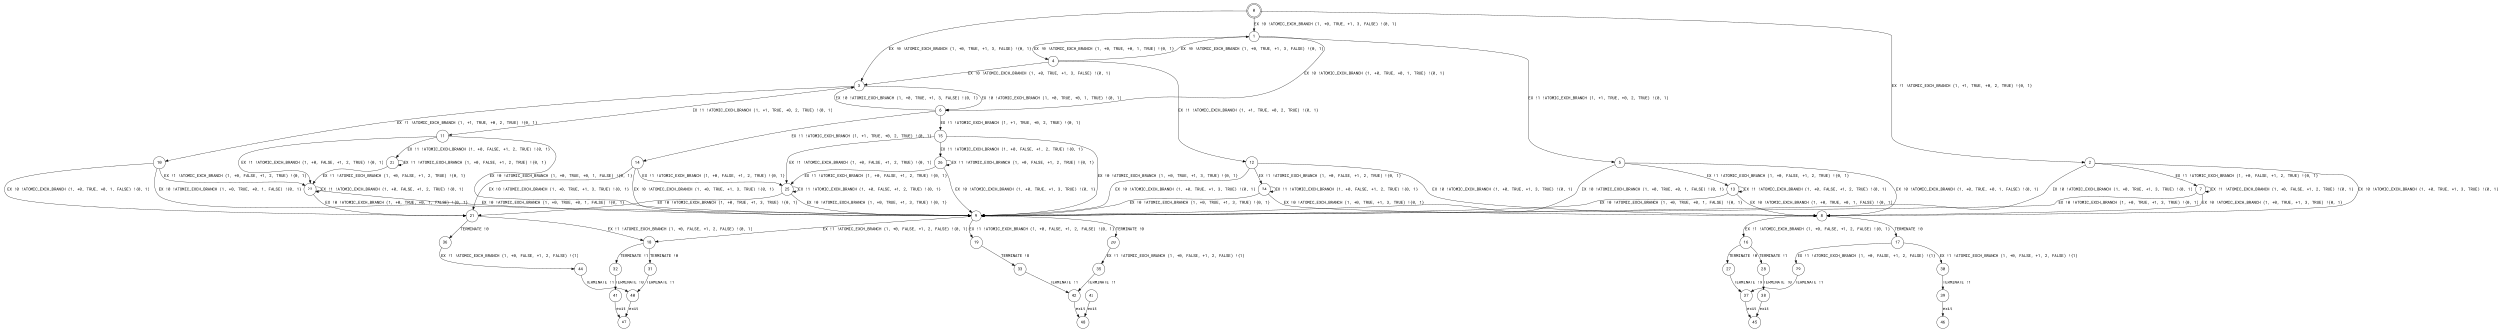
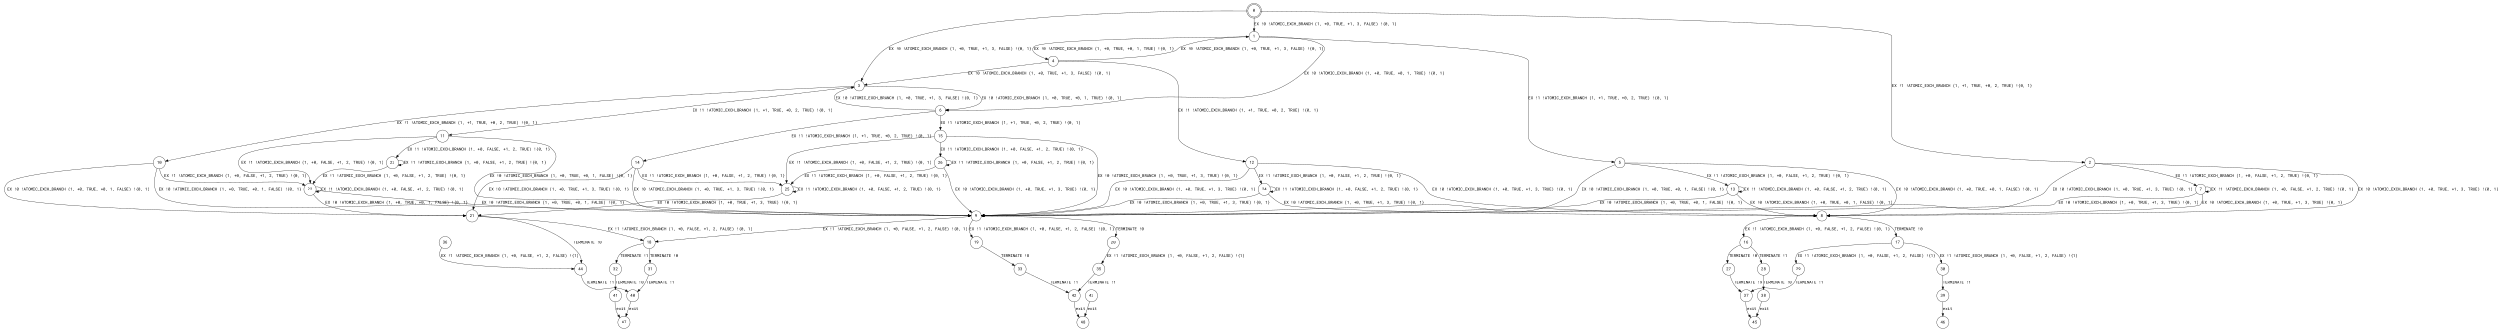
edge "25" -> "9": removed, label "EX !0 !ATOMIC_EXCH_BRANCH (1, +0, TRUE, +1, 3, TRUE) !{0, 1}"
edge "21" -> "36": now "21" -> "44"
